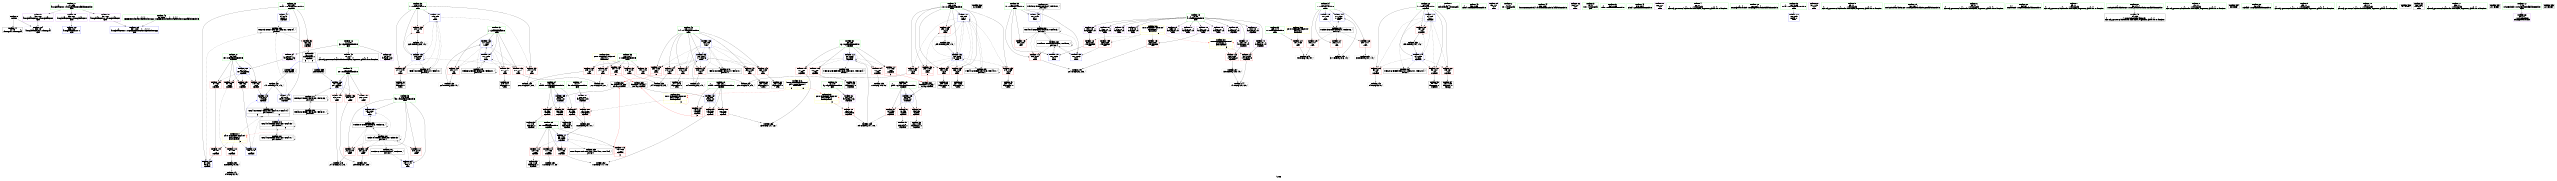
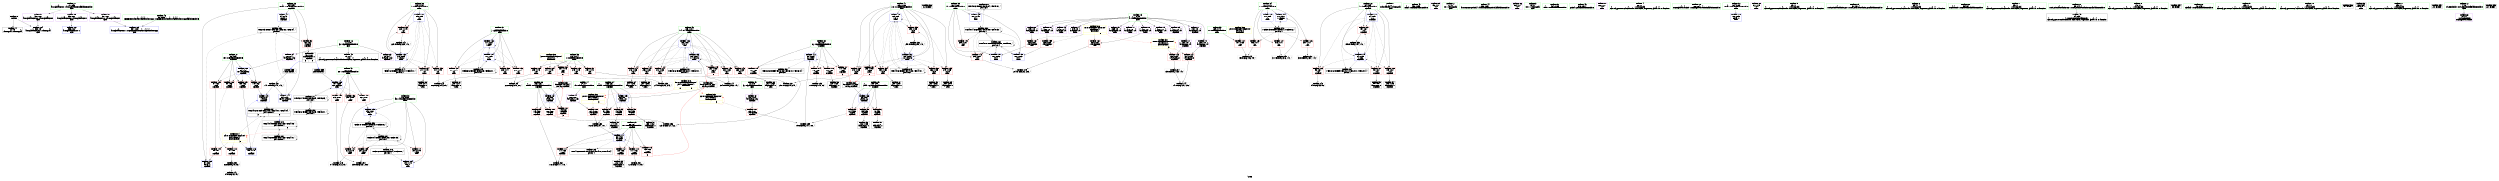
node "NodeID: 236": removed
node "NodeID: 54": text "_Z3cmp" -> "_Z3dfsiii"
